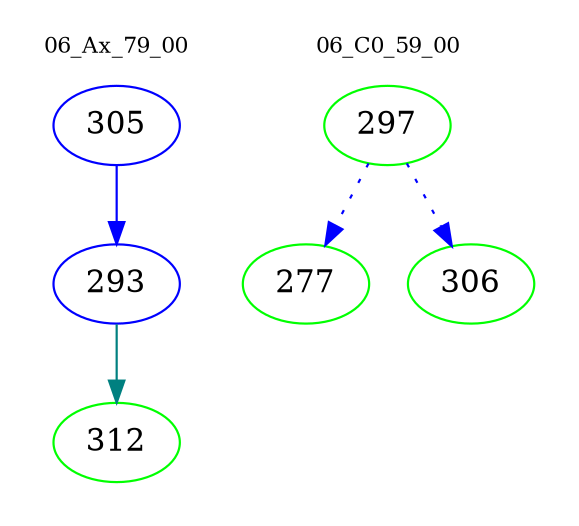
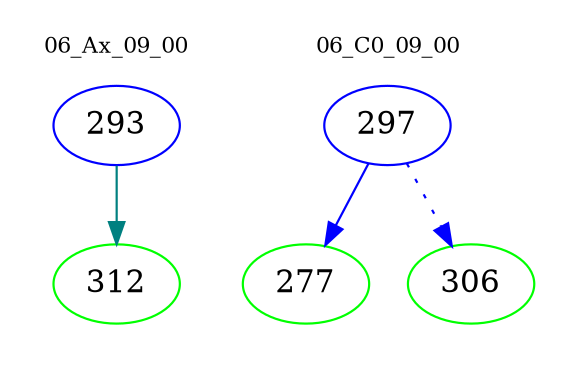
cluster "06_Ax_79_00": label "06_Ax_79_00" -> "06_Ax_09_00"
cluster "06_C0_59_00": label "06_C0_59_00" -> "06_C0_09_00"
node "305": removed
node "297": color green -> blue
edge "297" -> "277": style dotted -> solid
